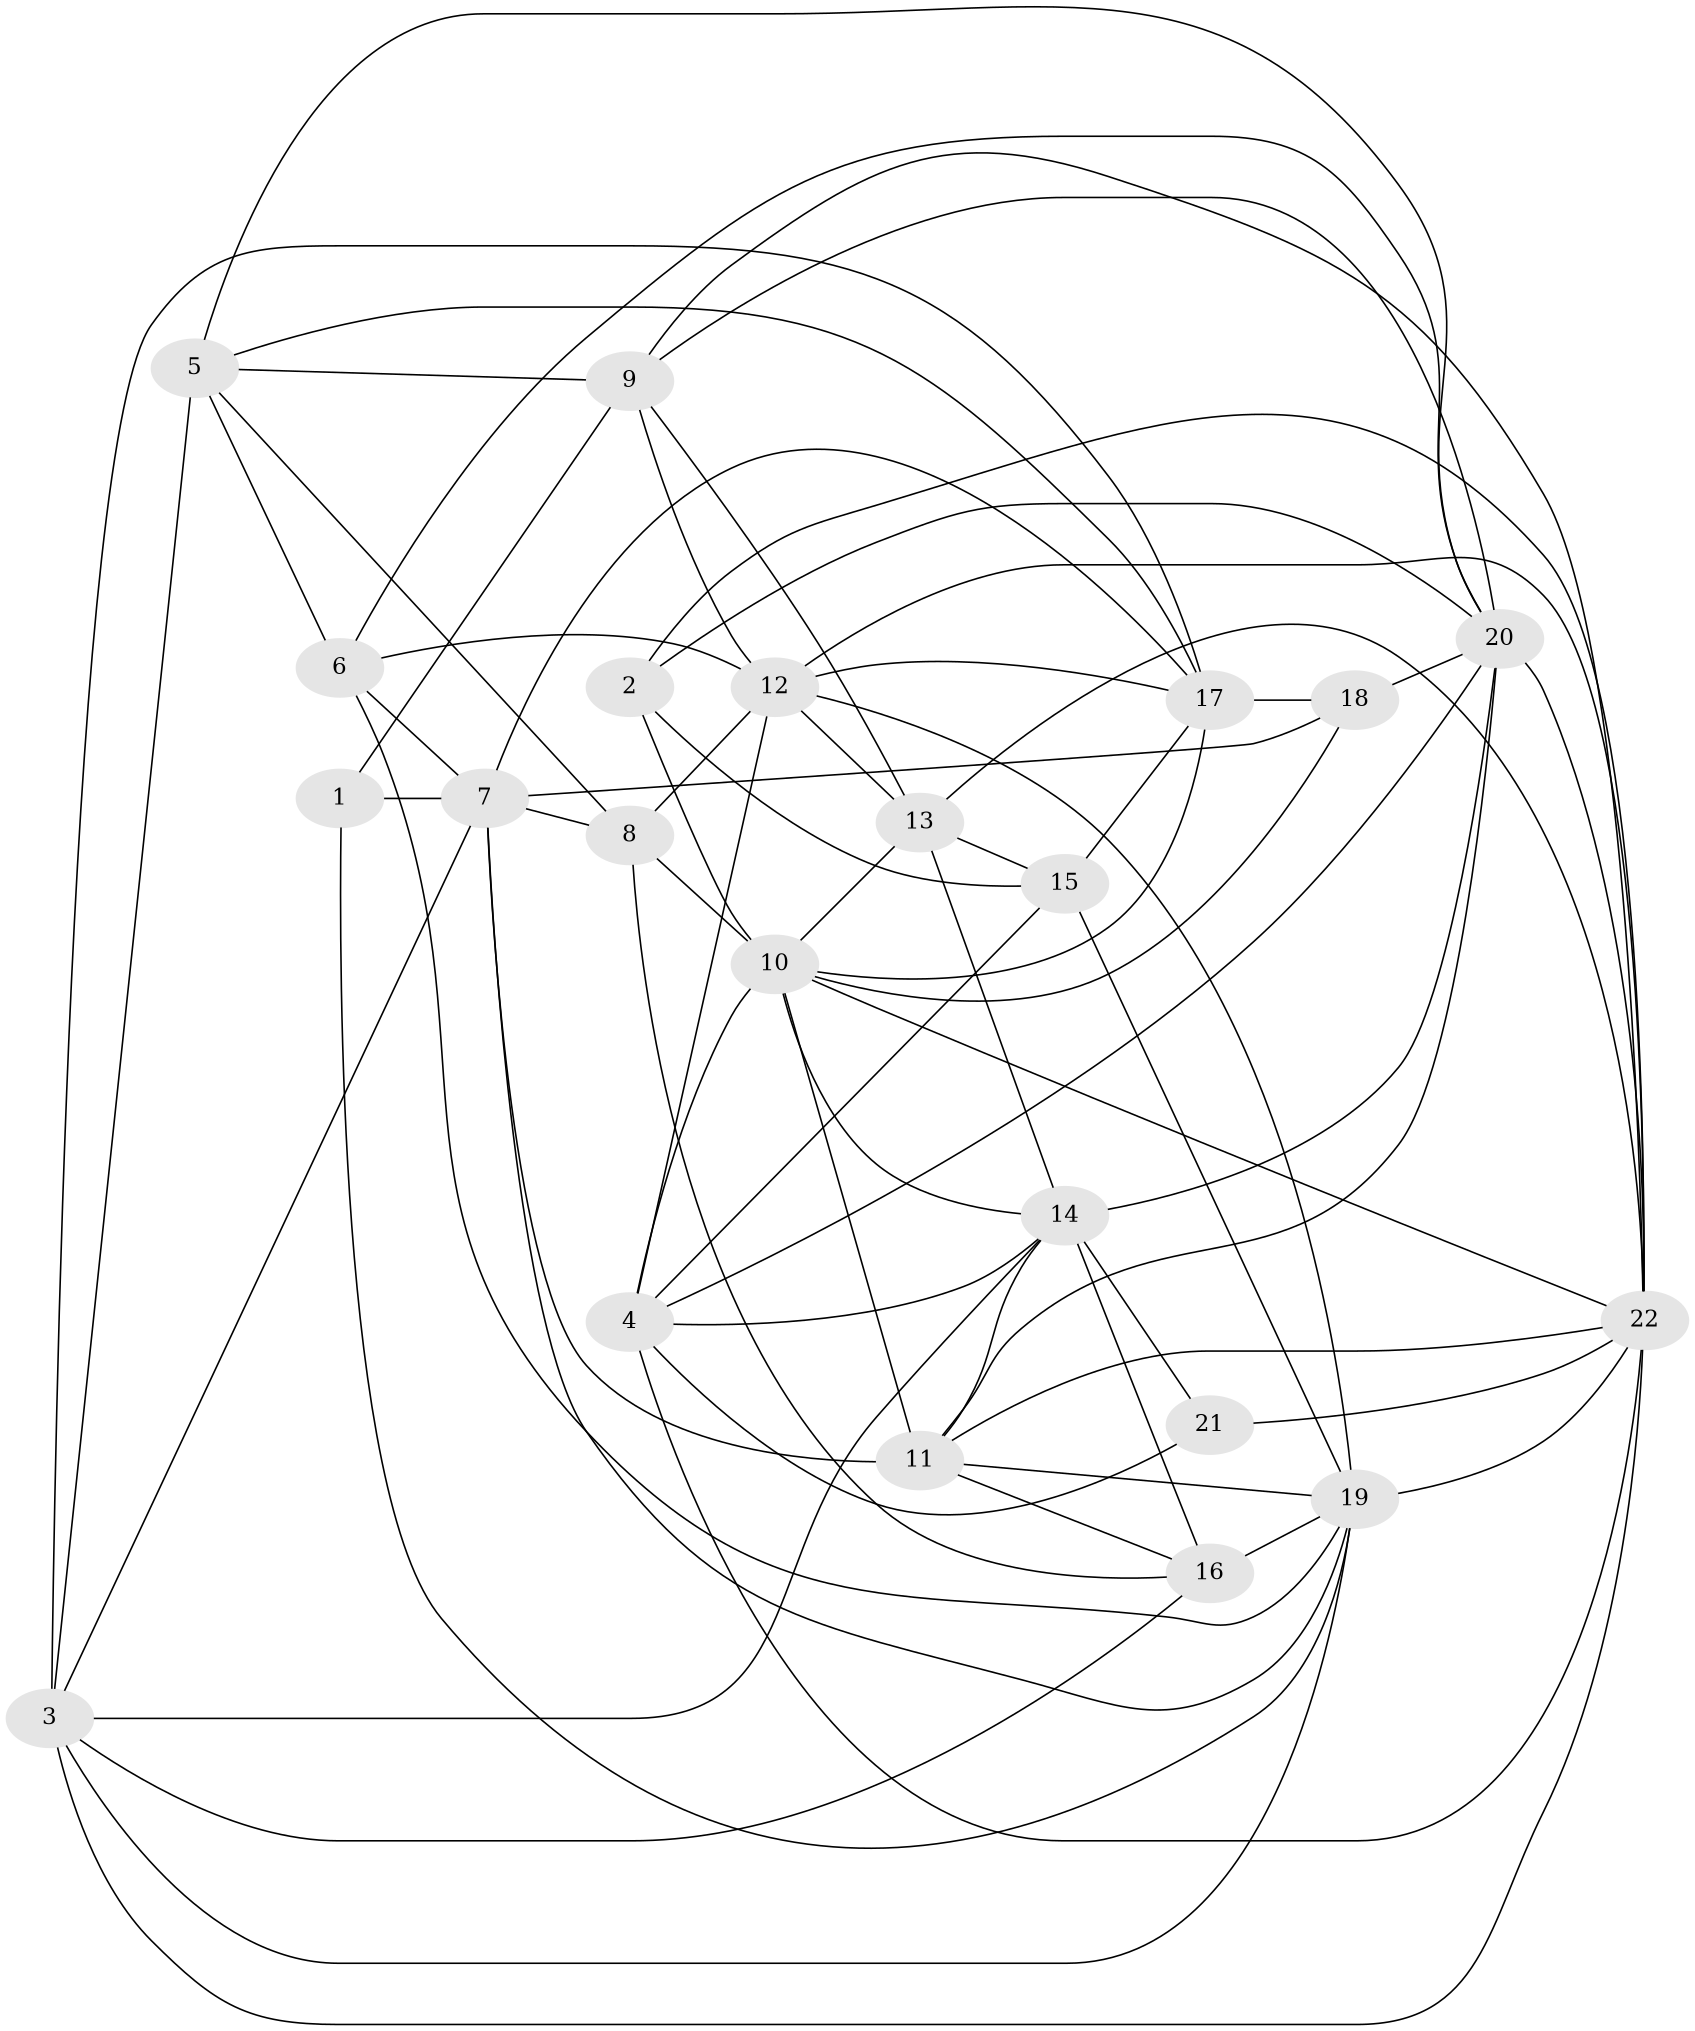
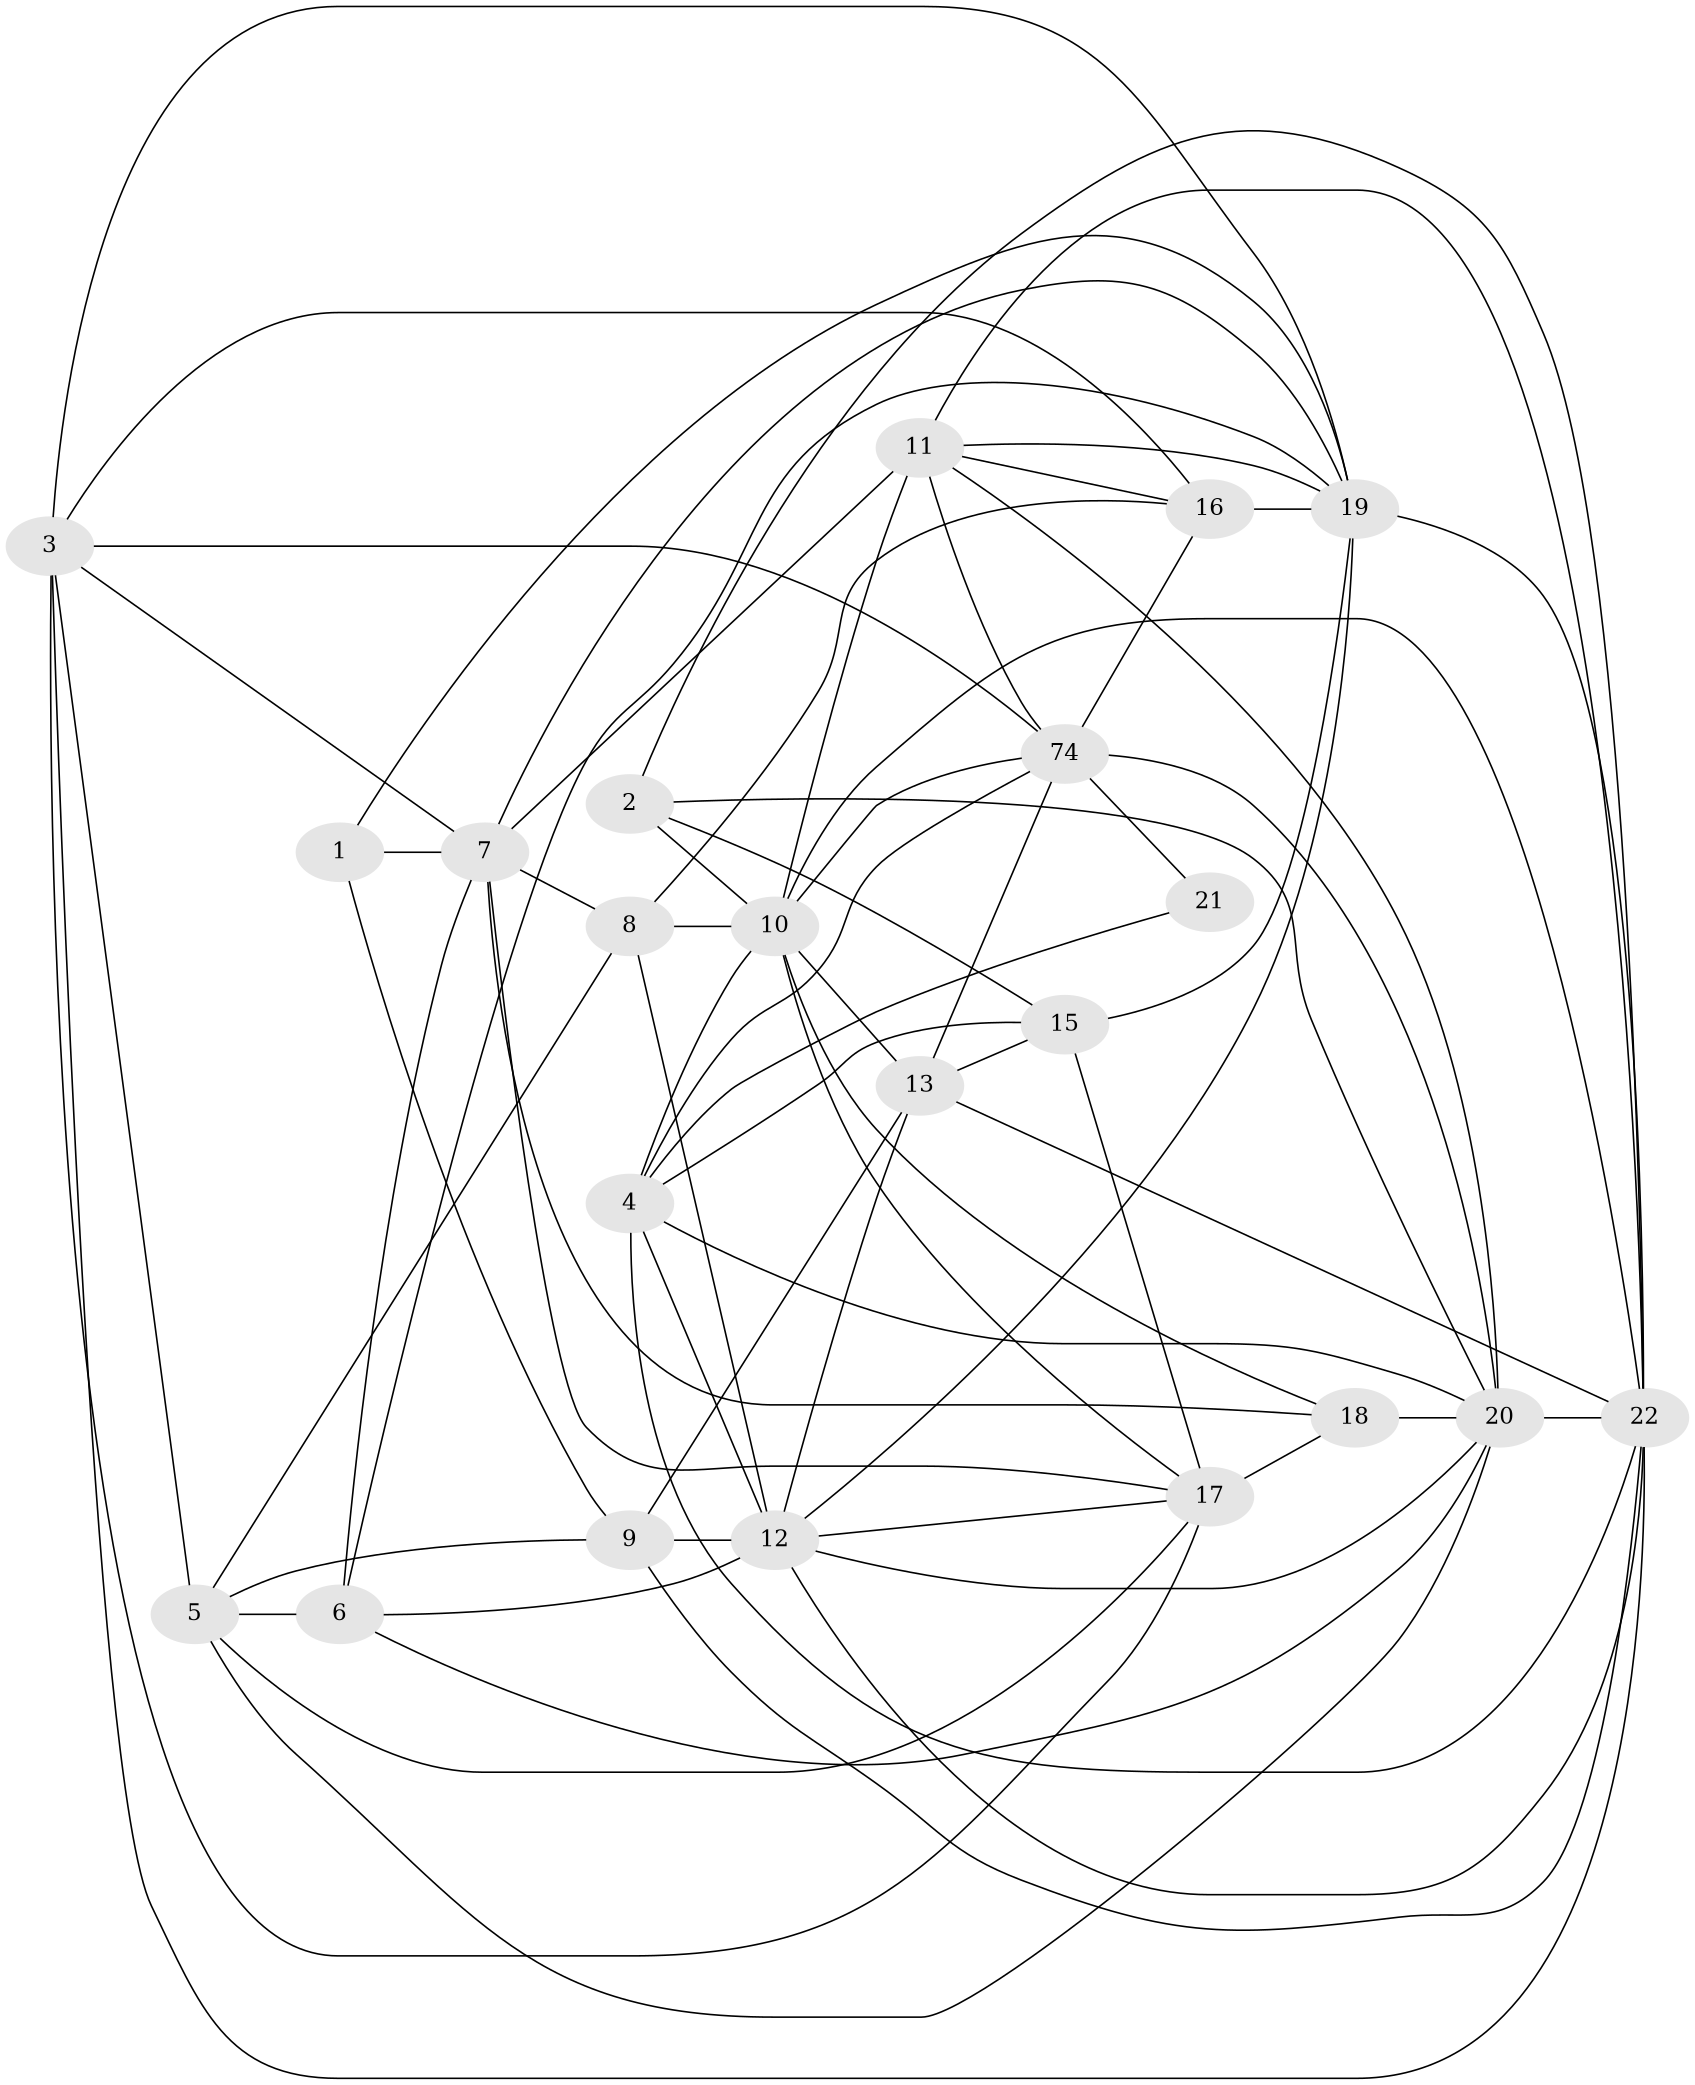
edge "9" -- "20": now "12" -- "20"
node "14": label "14" -> "74"
edge "22" -- "21": removed
